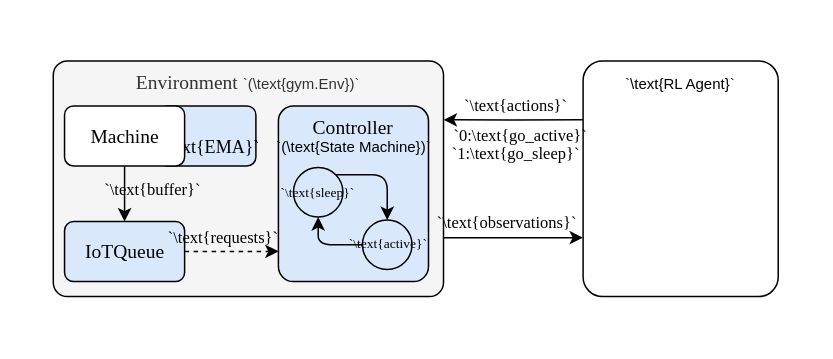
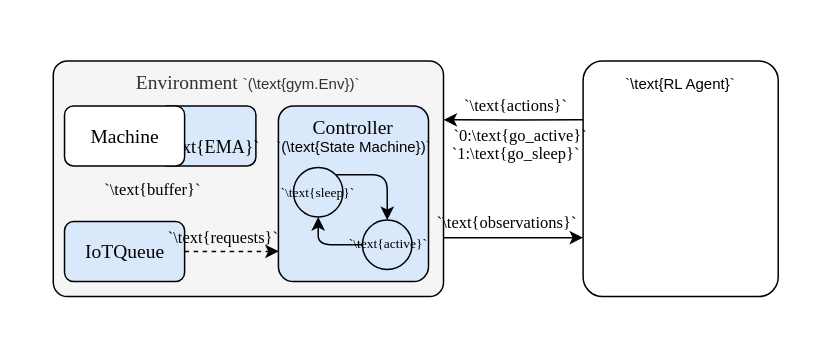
edge "Machine" -> "IoTQueue": removed
